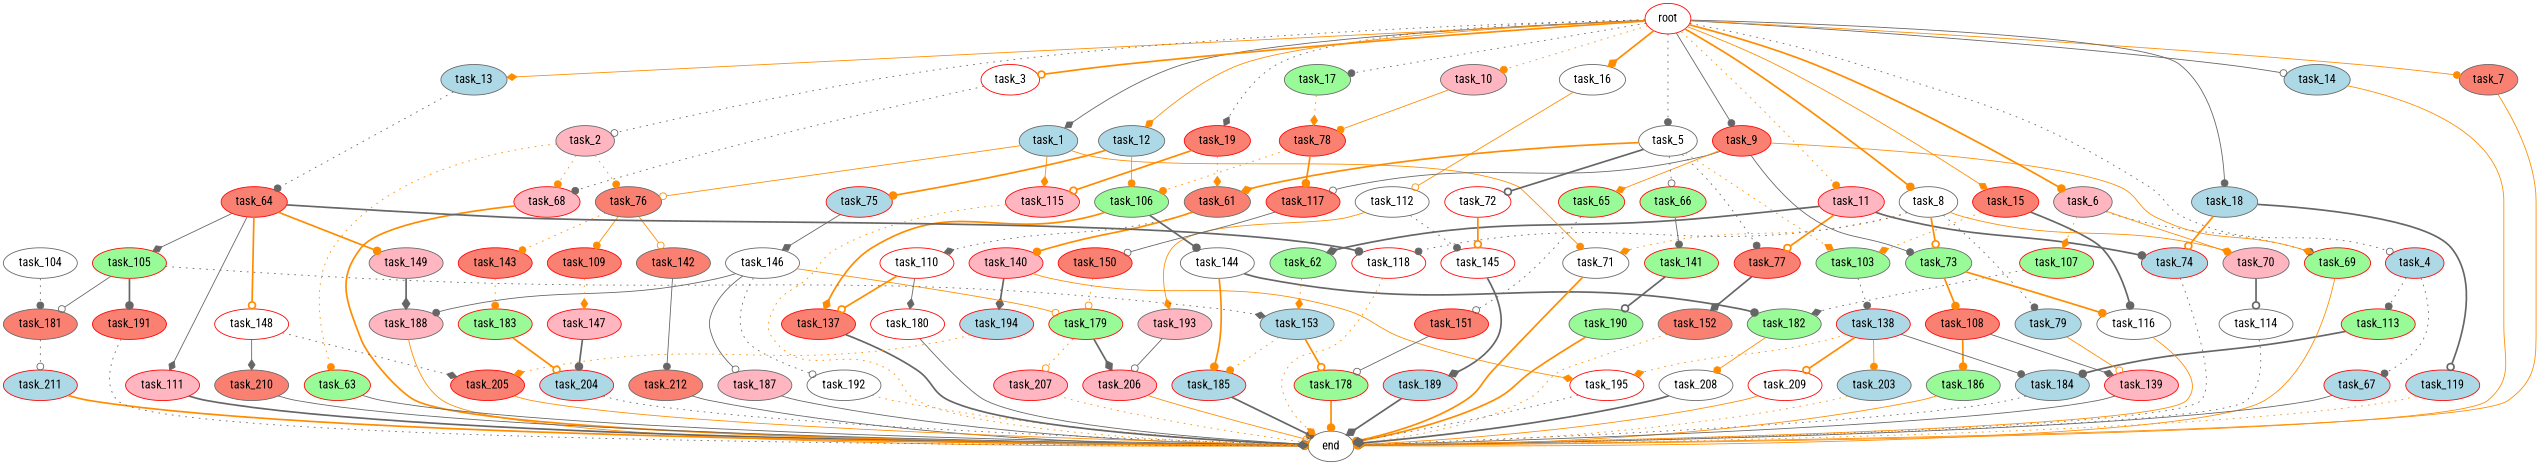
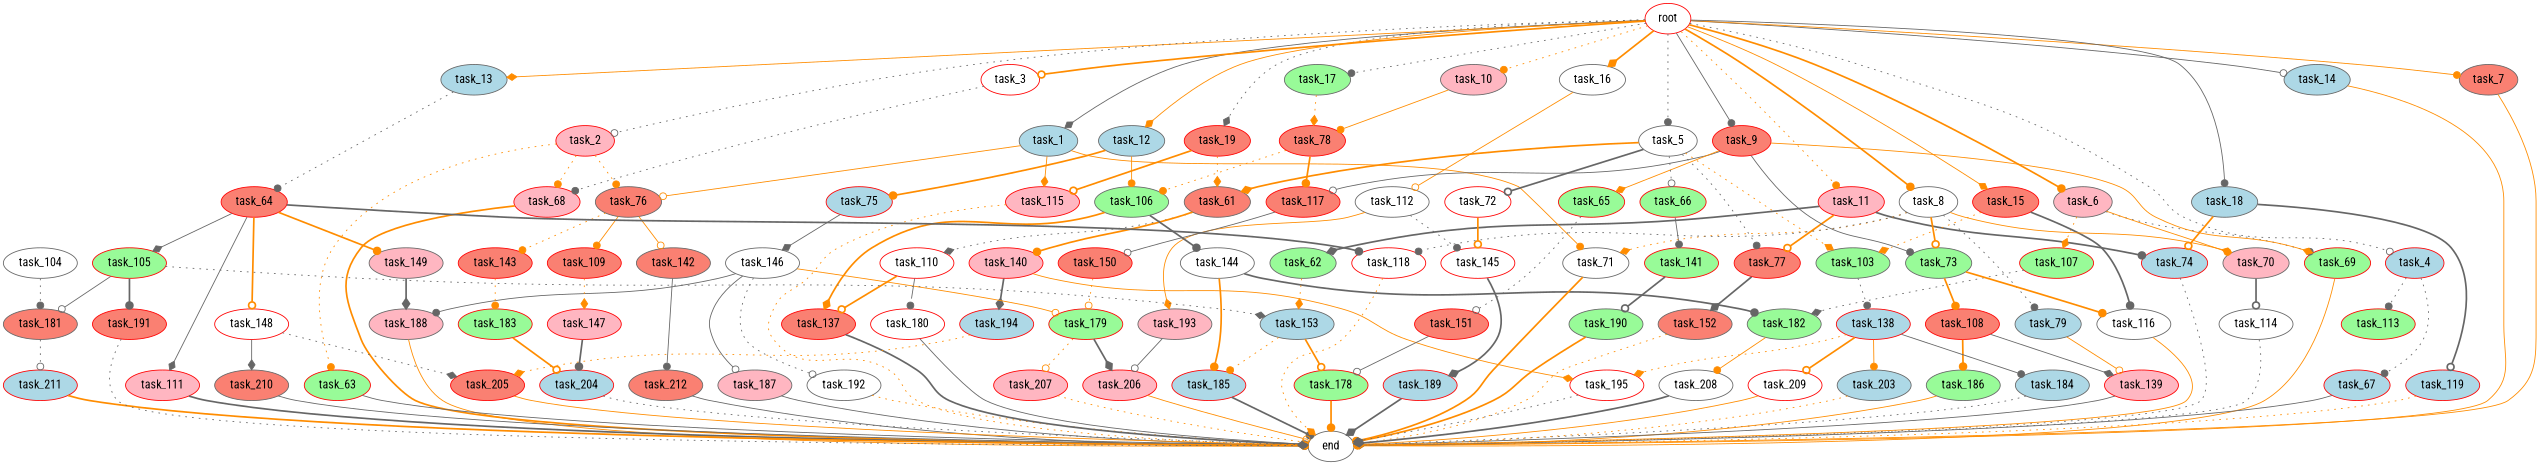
node "task_2": color gray40 -> red
edge "task_110" -> "task_180": arrowhead diamond -> dot
edge "task_113" -> "task_184": removed
